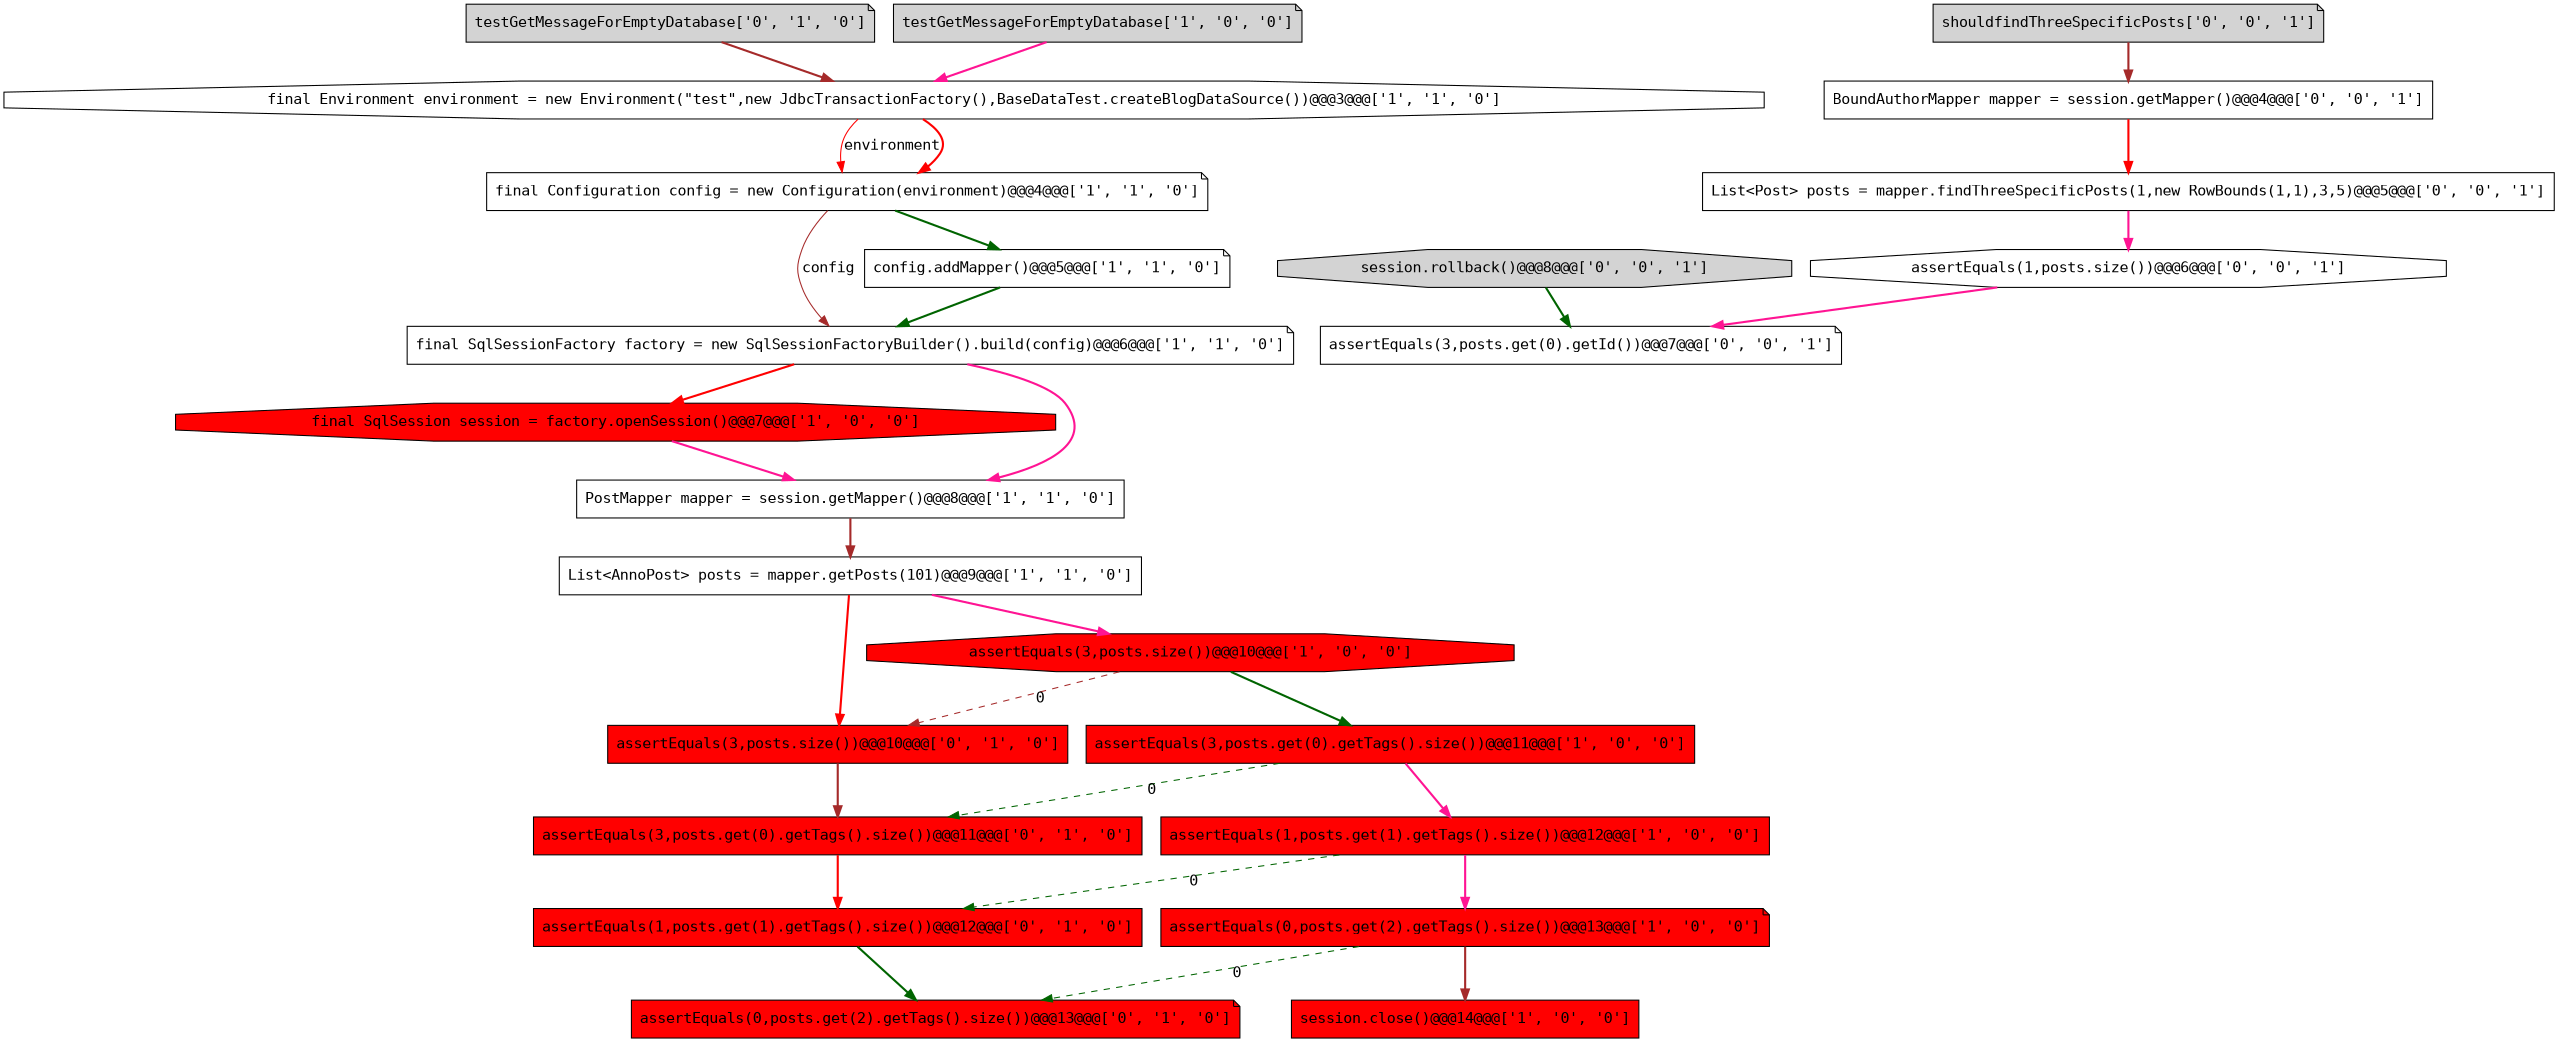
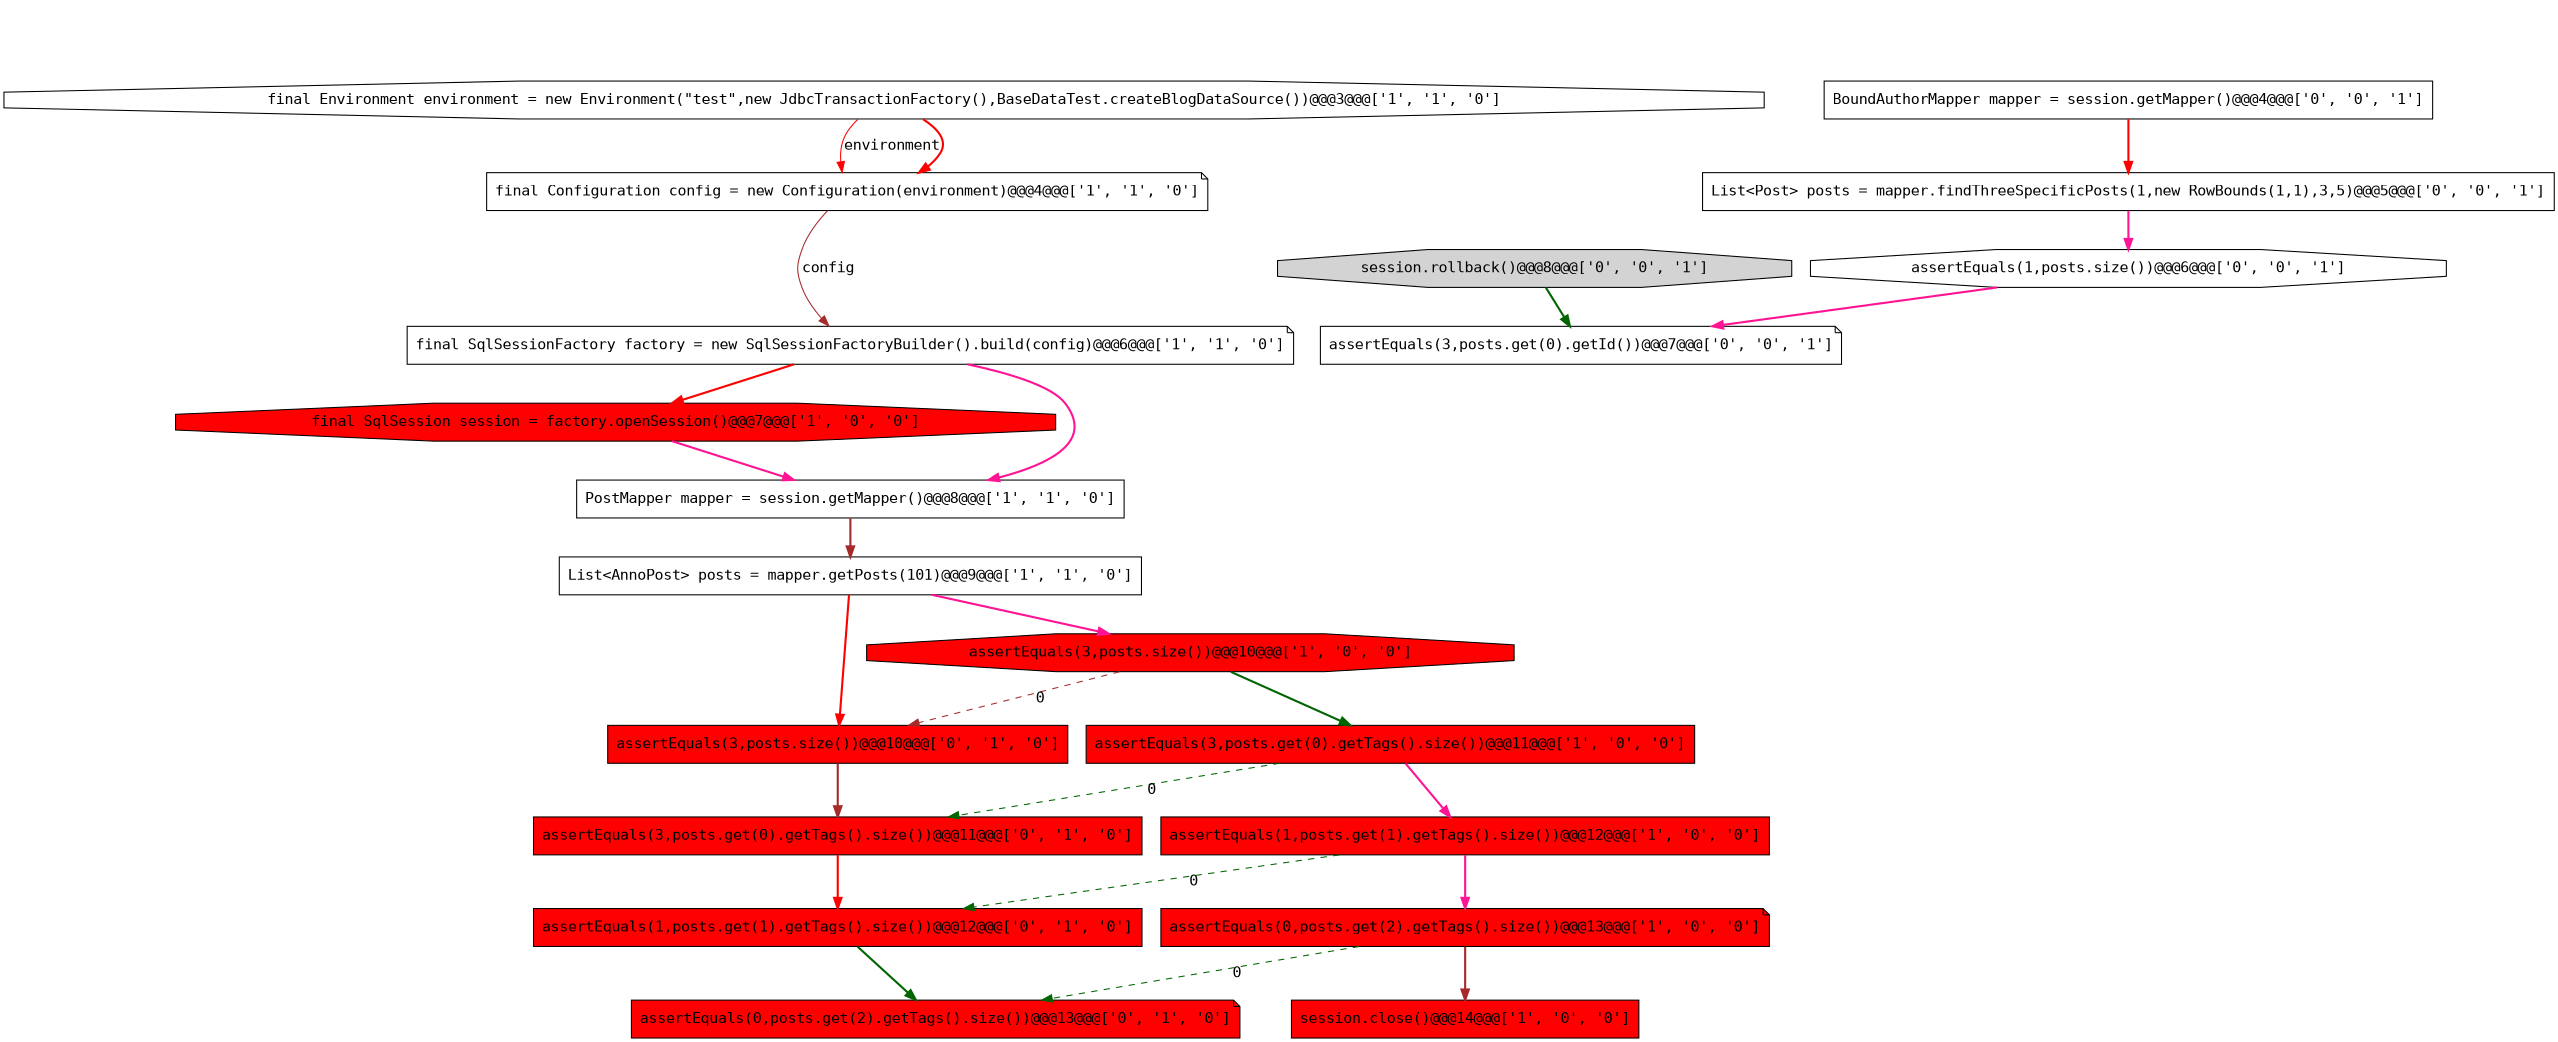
node "testGetMessageForEmptyDatabase['0', '1', '0']": removed
node "testGetMessageForEmptyDatabase['1', '0', '0']": removed
node "shouldfindThreeSpecificPosts['0', '0', '1']": removed
node "config.addMapper()@@@5@@@['1', '1', '0']": removed
